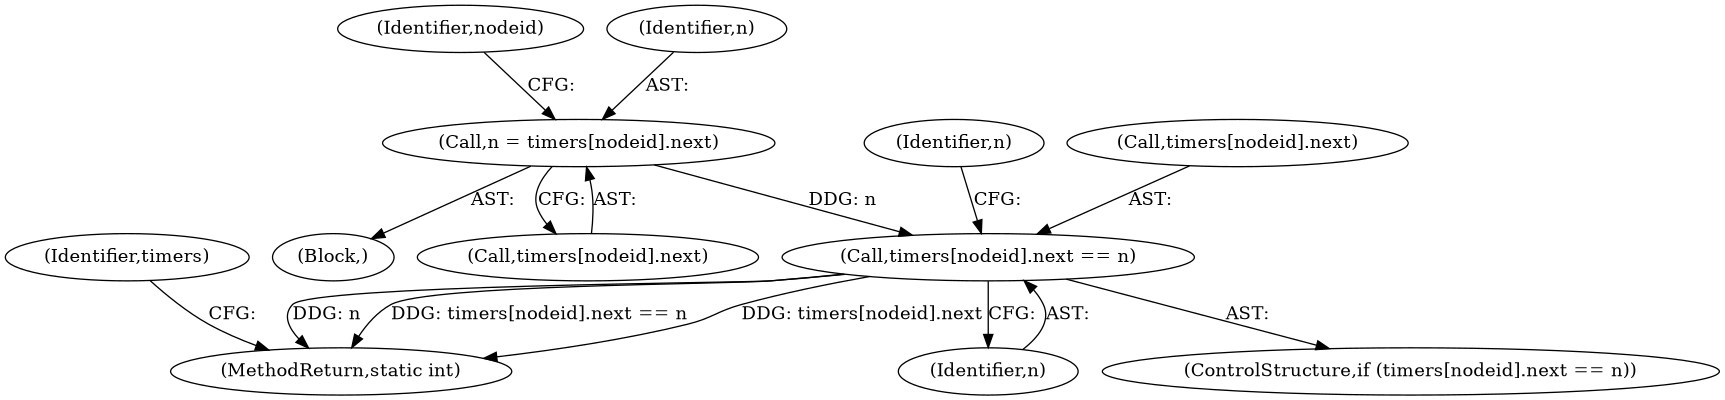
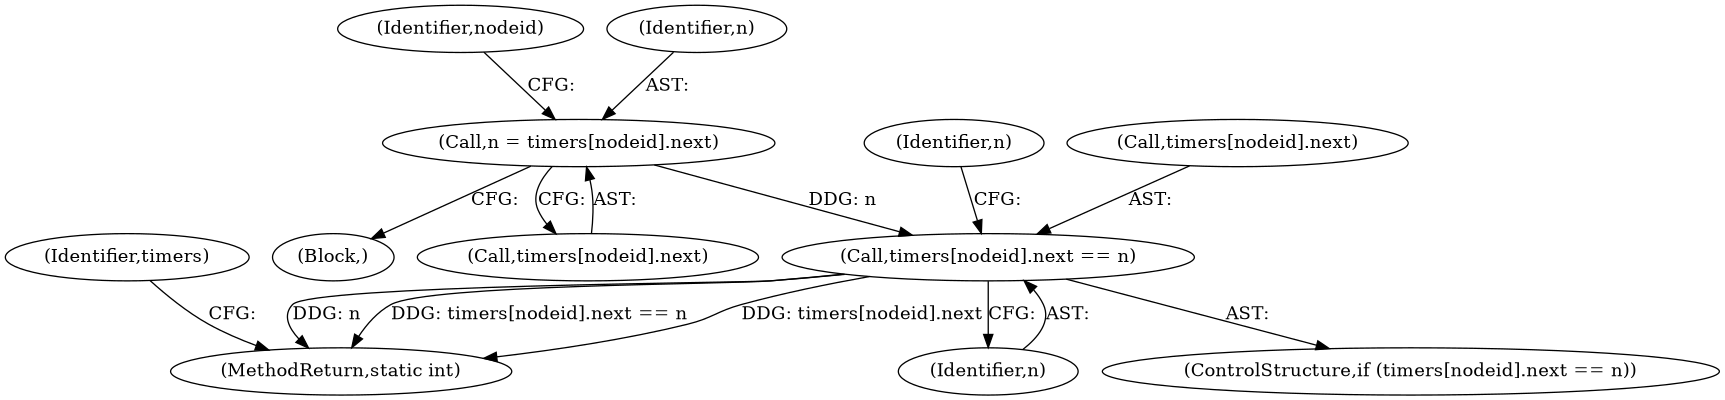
edge "(Call,n = timers[nodeid].next)" -> "(Block,)": label "AST: " -> "CFG: "
